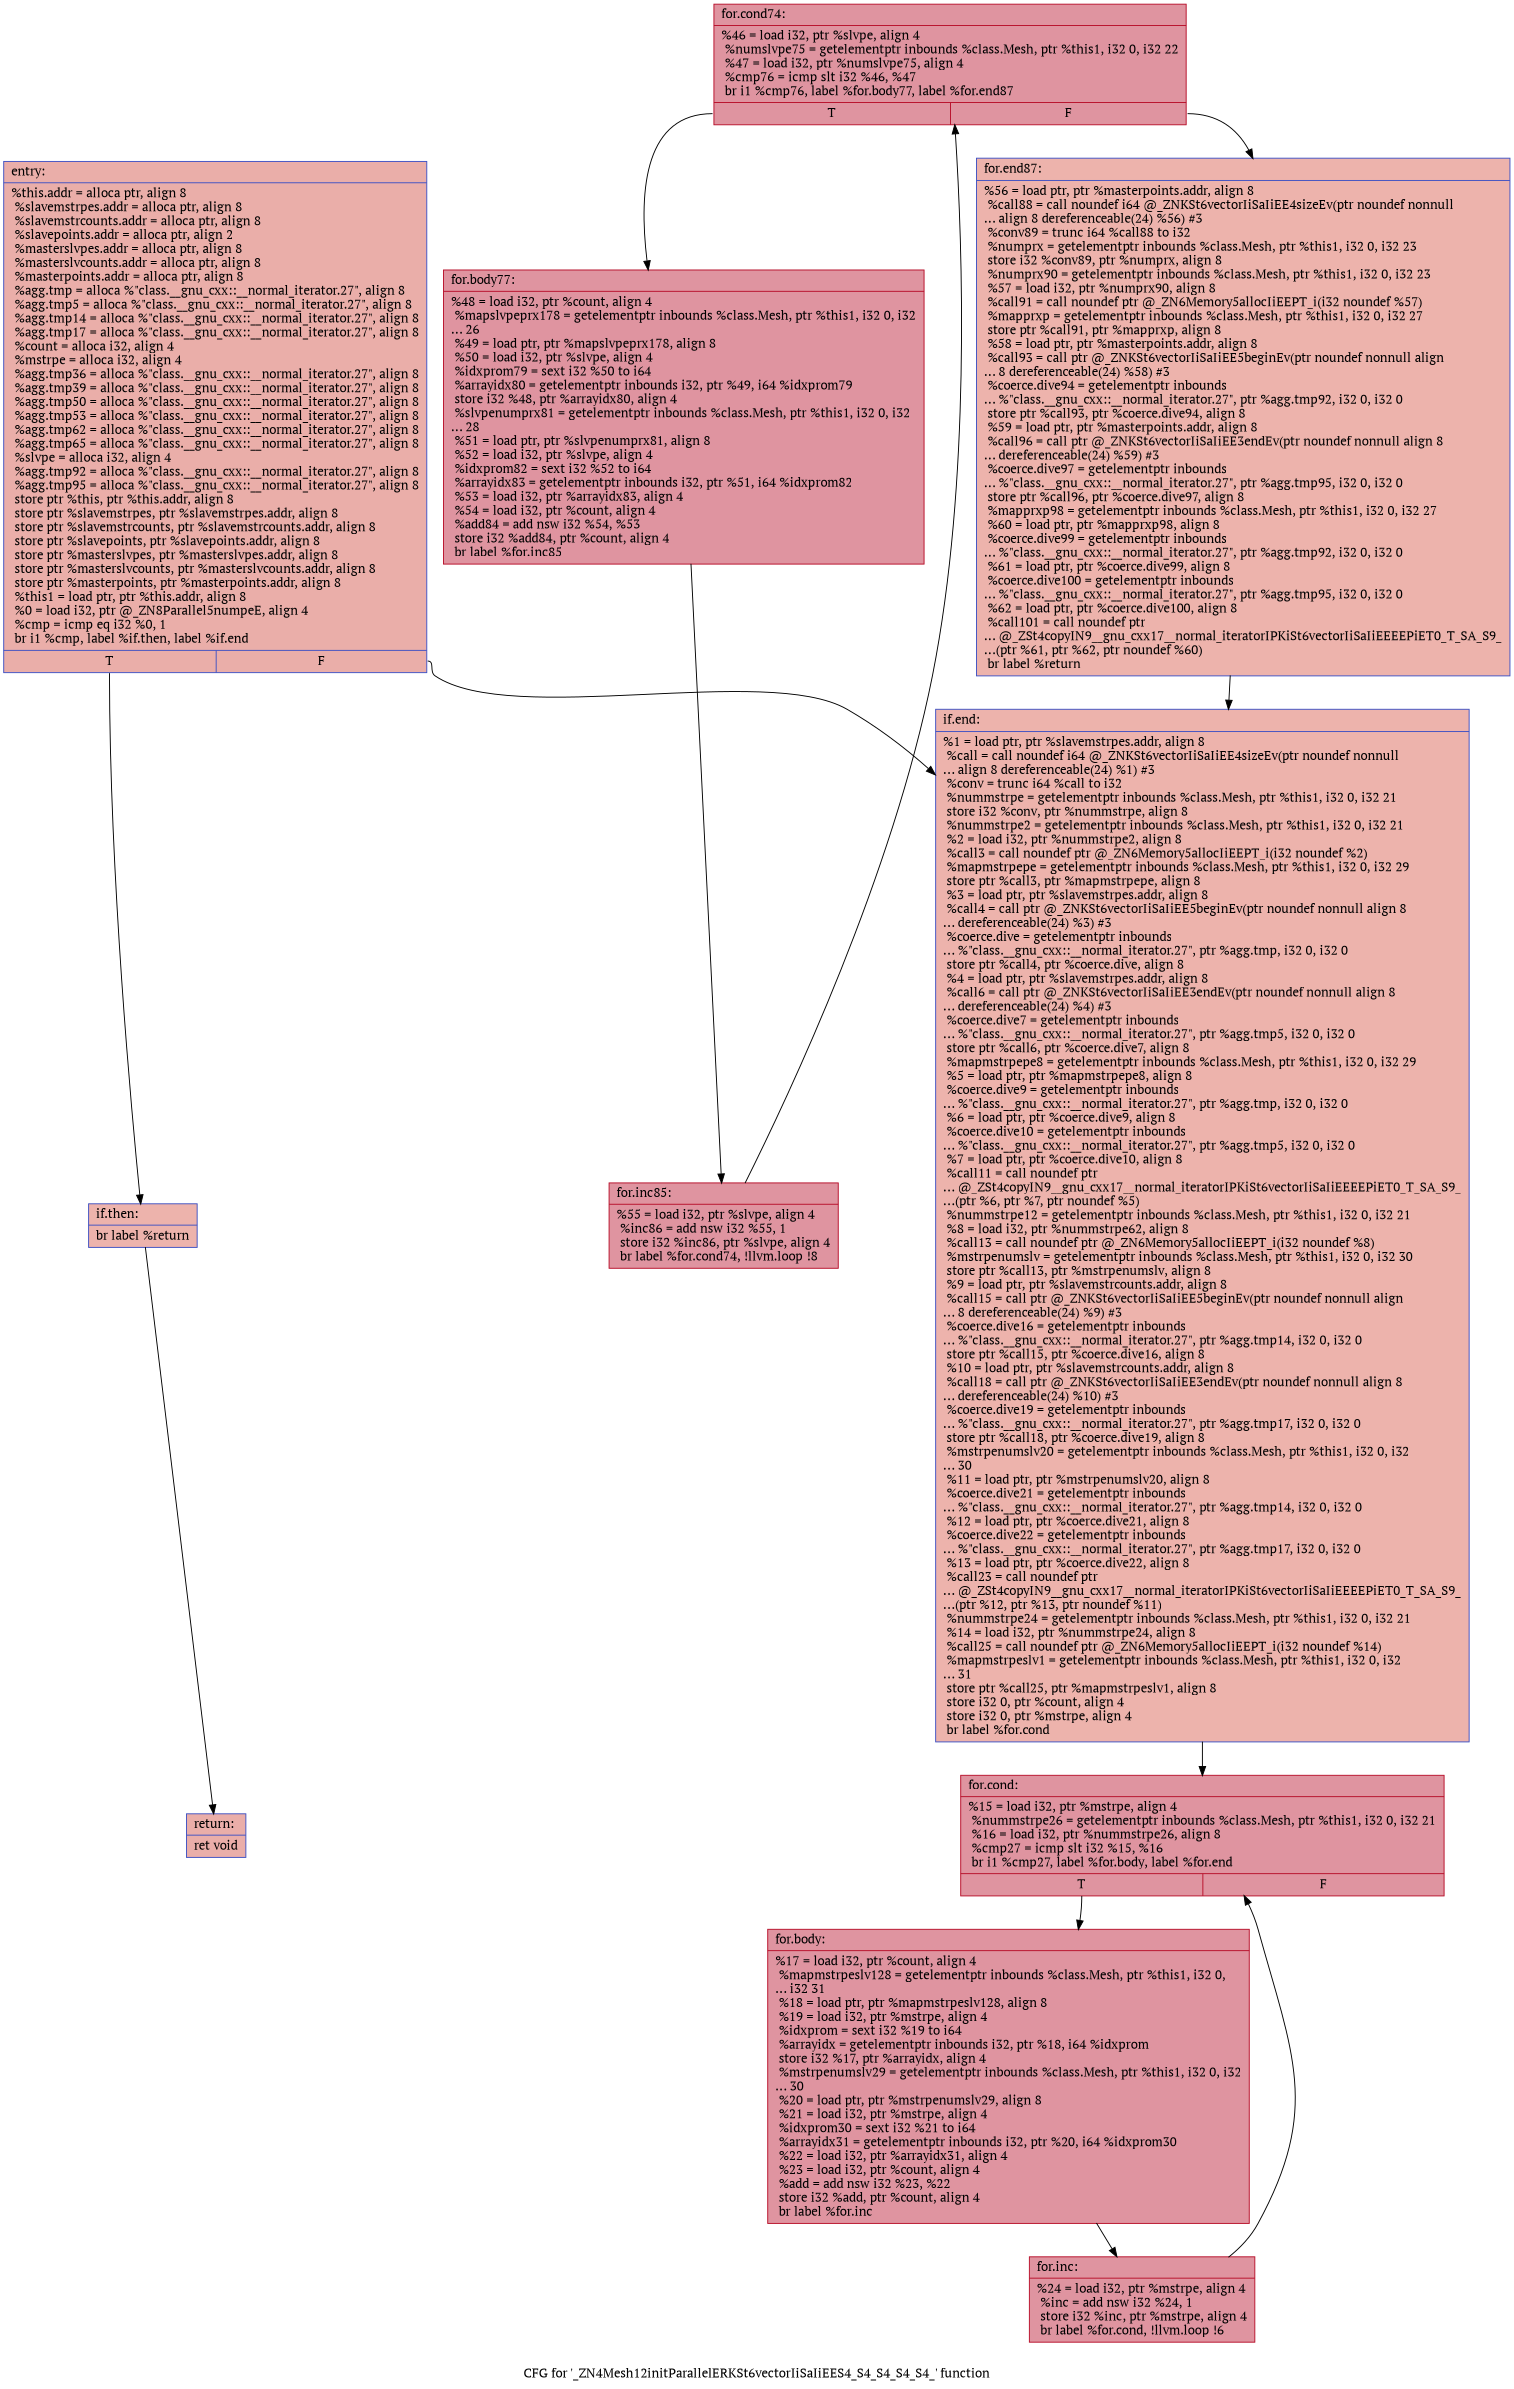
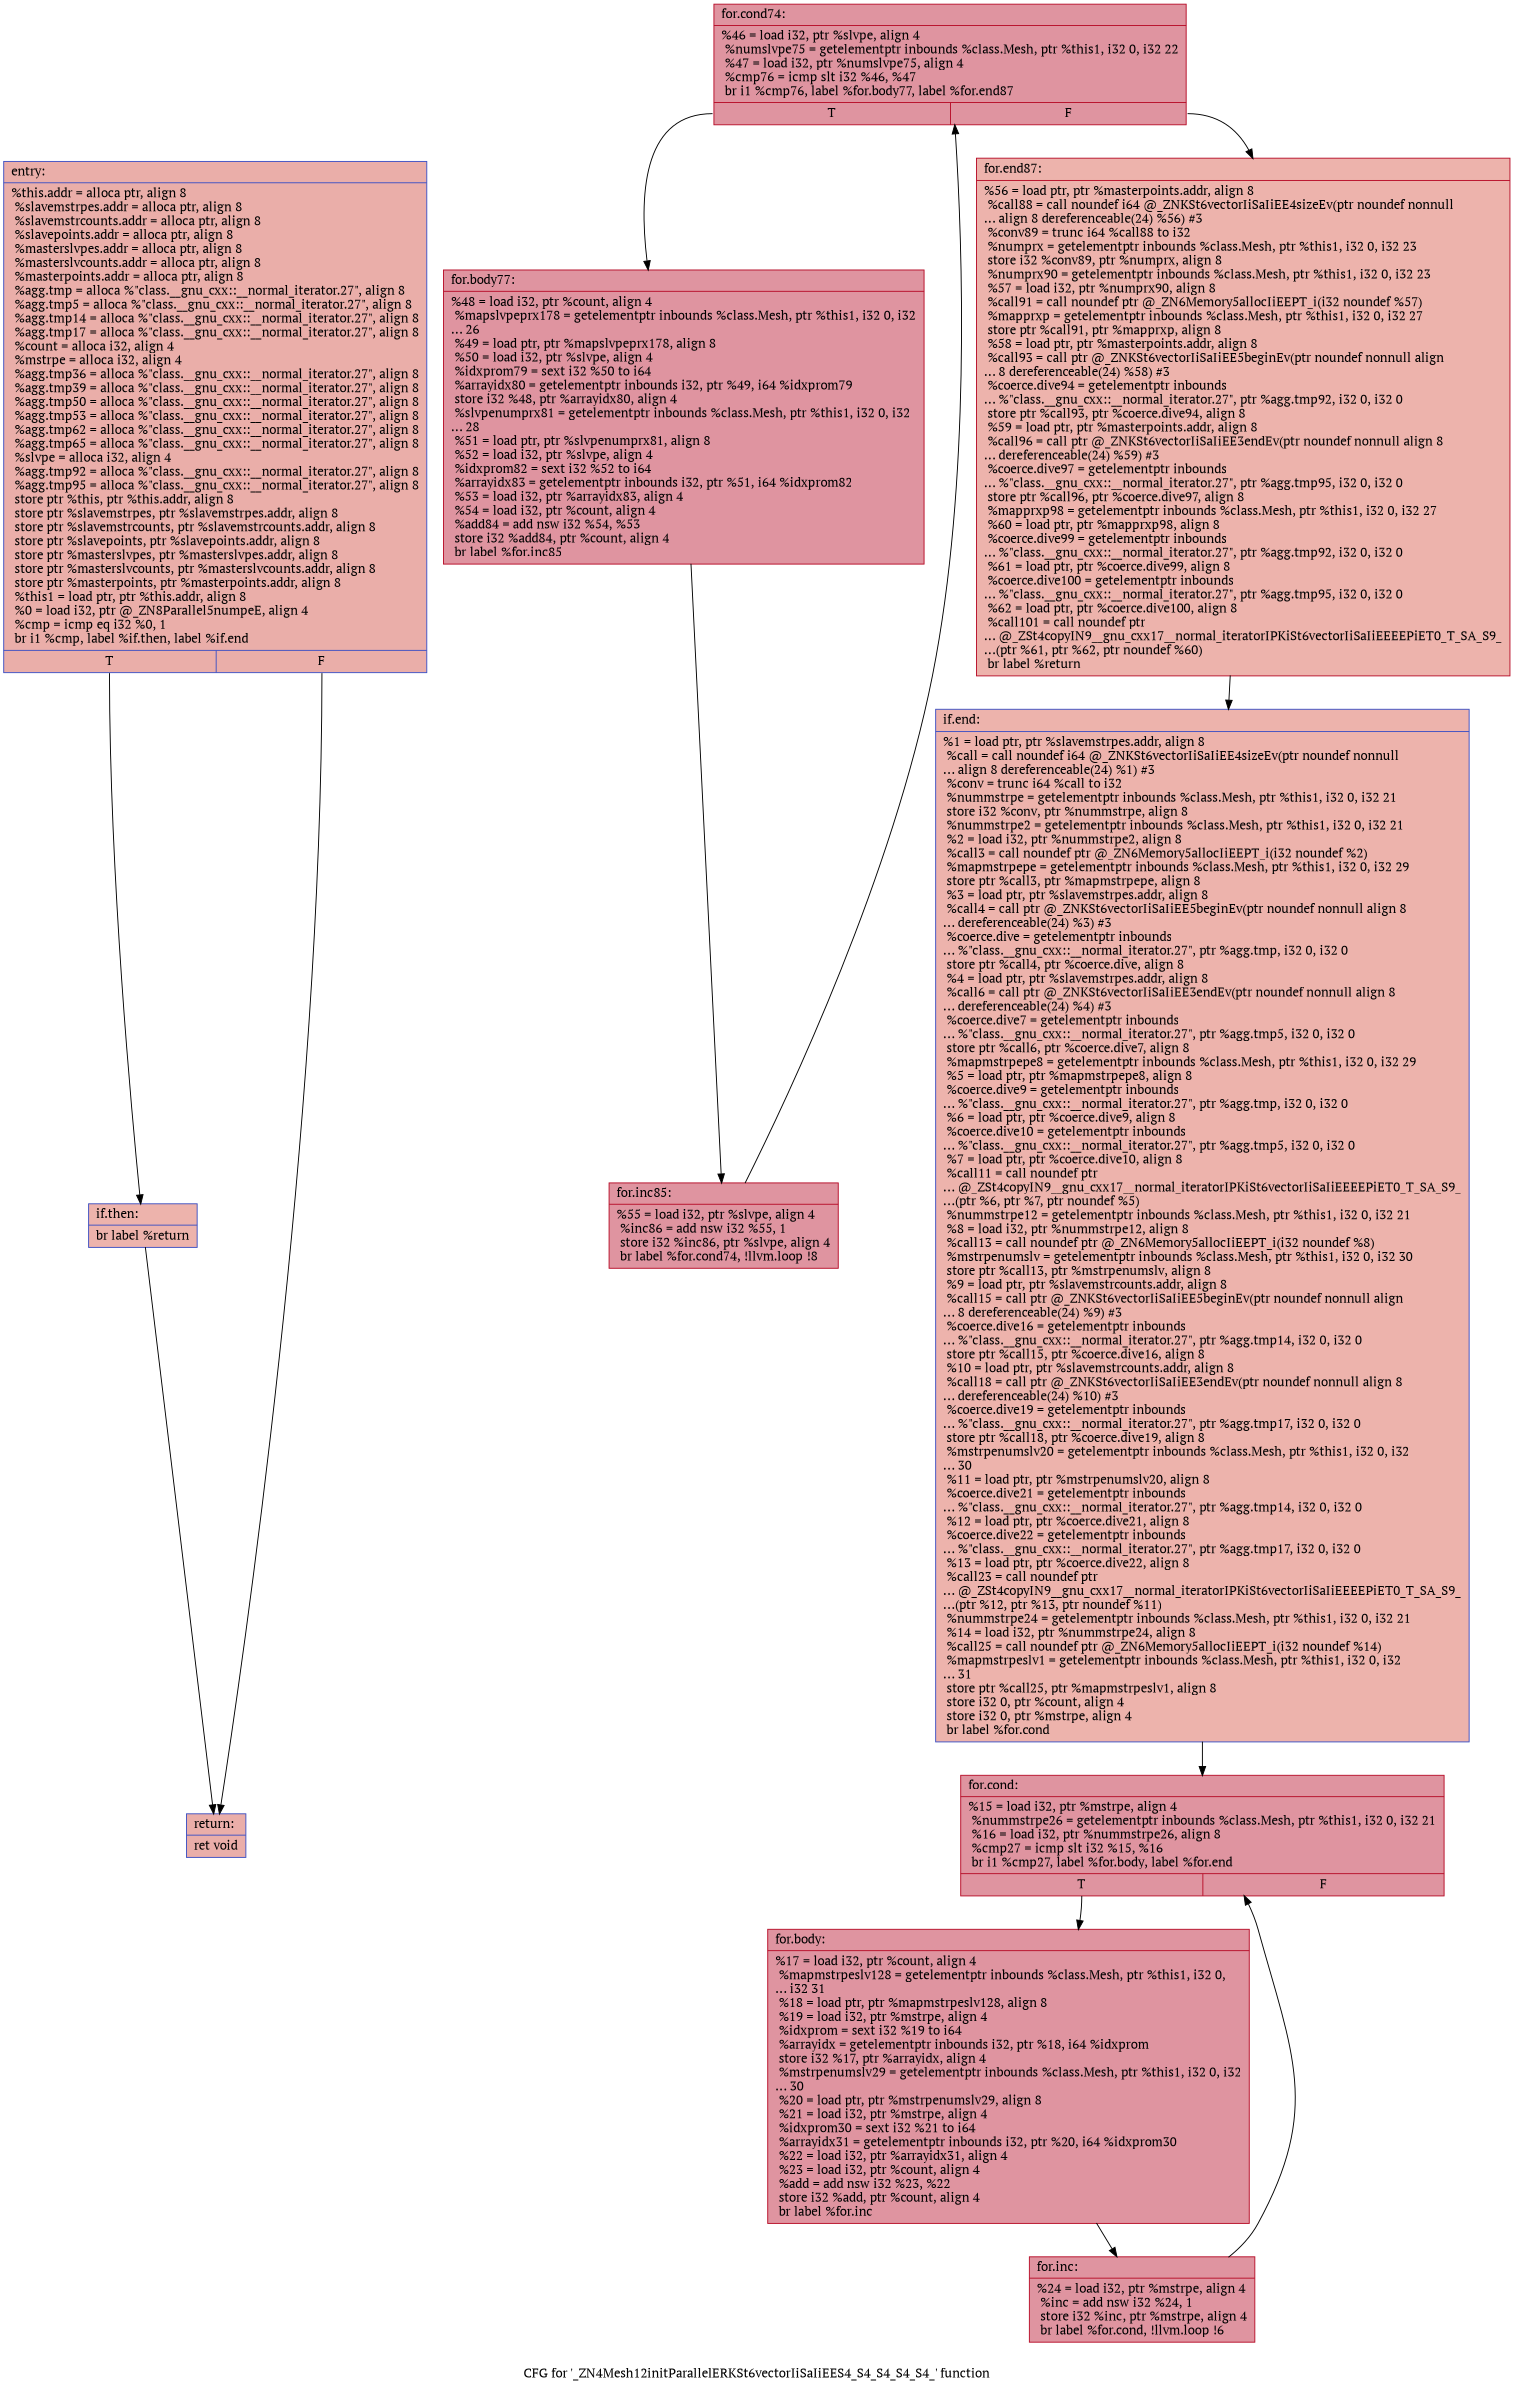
node "entry:": text "%slavepoints.addr = alloca ptr, align 2" -> "%slavepoints.addr = alloca ptr, align 8"
node "for.end87:": color #3d50c3ff -> #b70d28ff
edge "entry:" -> "if.end:": now "entry:" -> "return:"
node "if.end:": text "%8 = load i32, ptr %nummstrpe62, align 8" -> "%8 = load i32, ptr %nummstrpe12, align 8"
